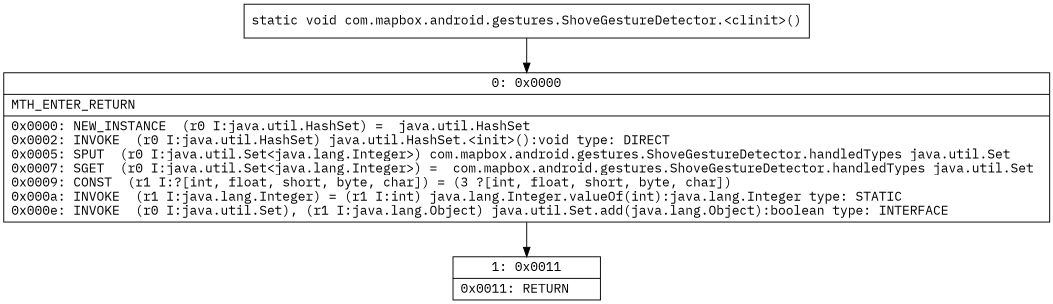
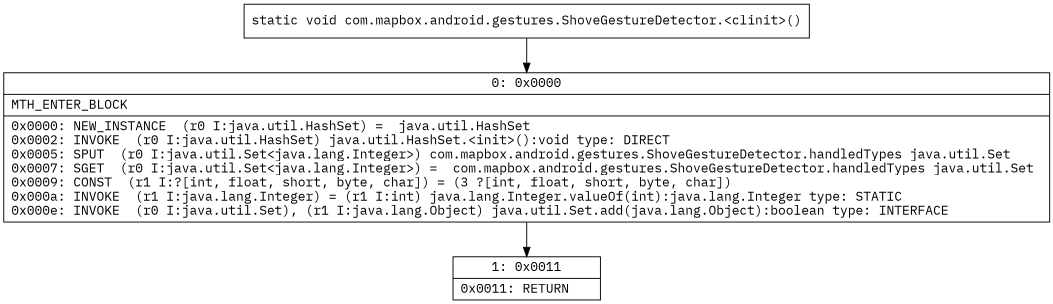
node "0: 0x0000": text "MTH_ENTER_RETURN" -> "MTH_ENTER_BLOCK"
